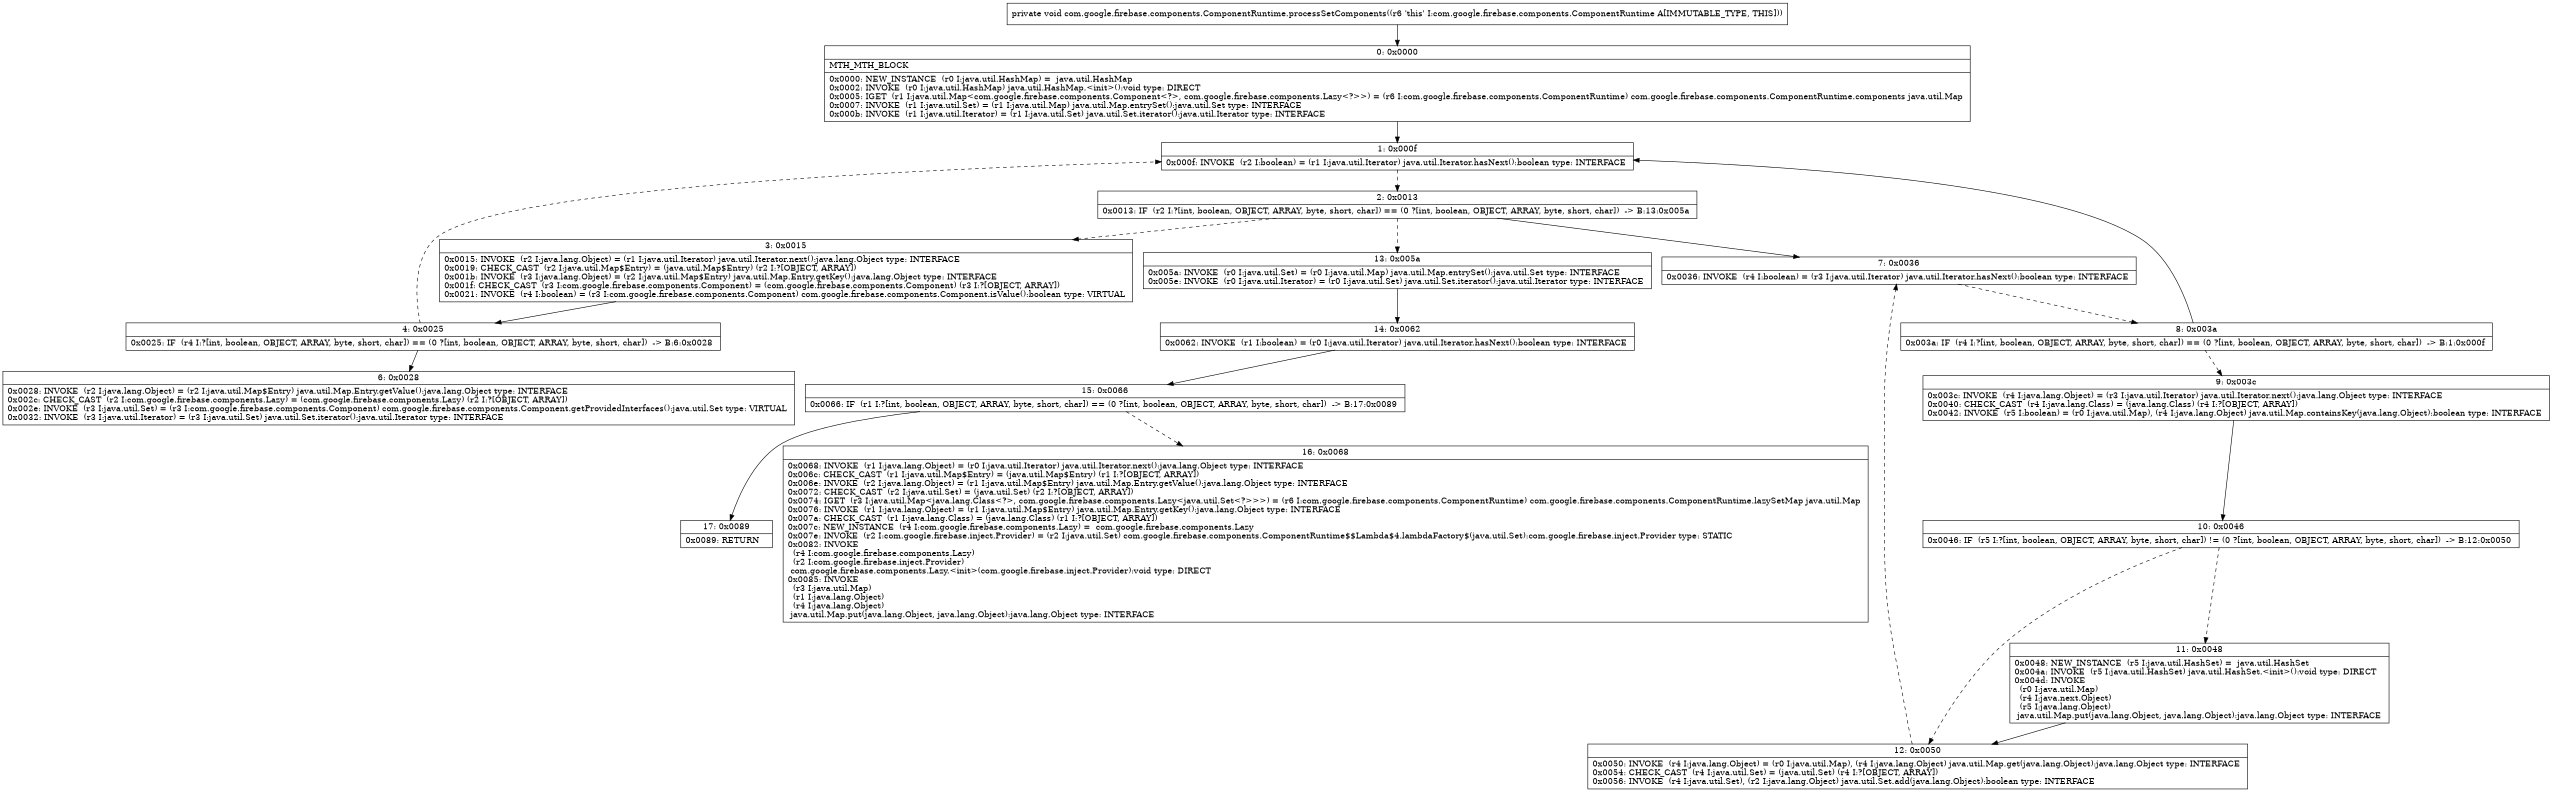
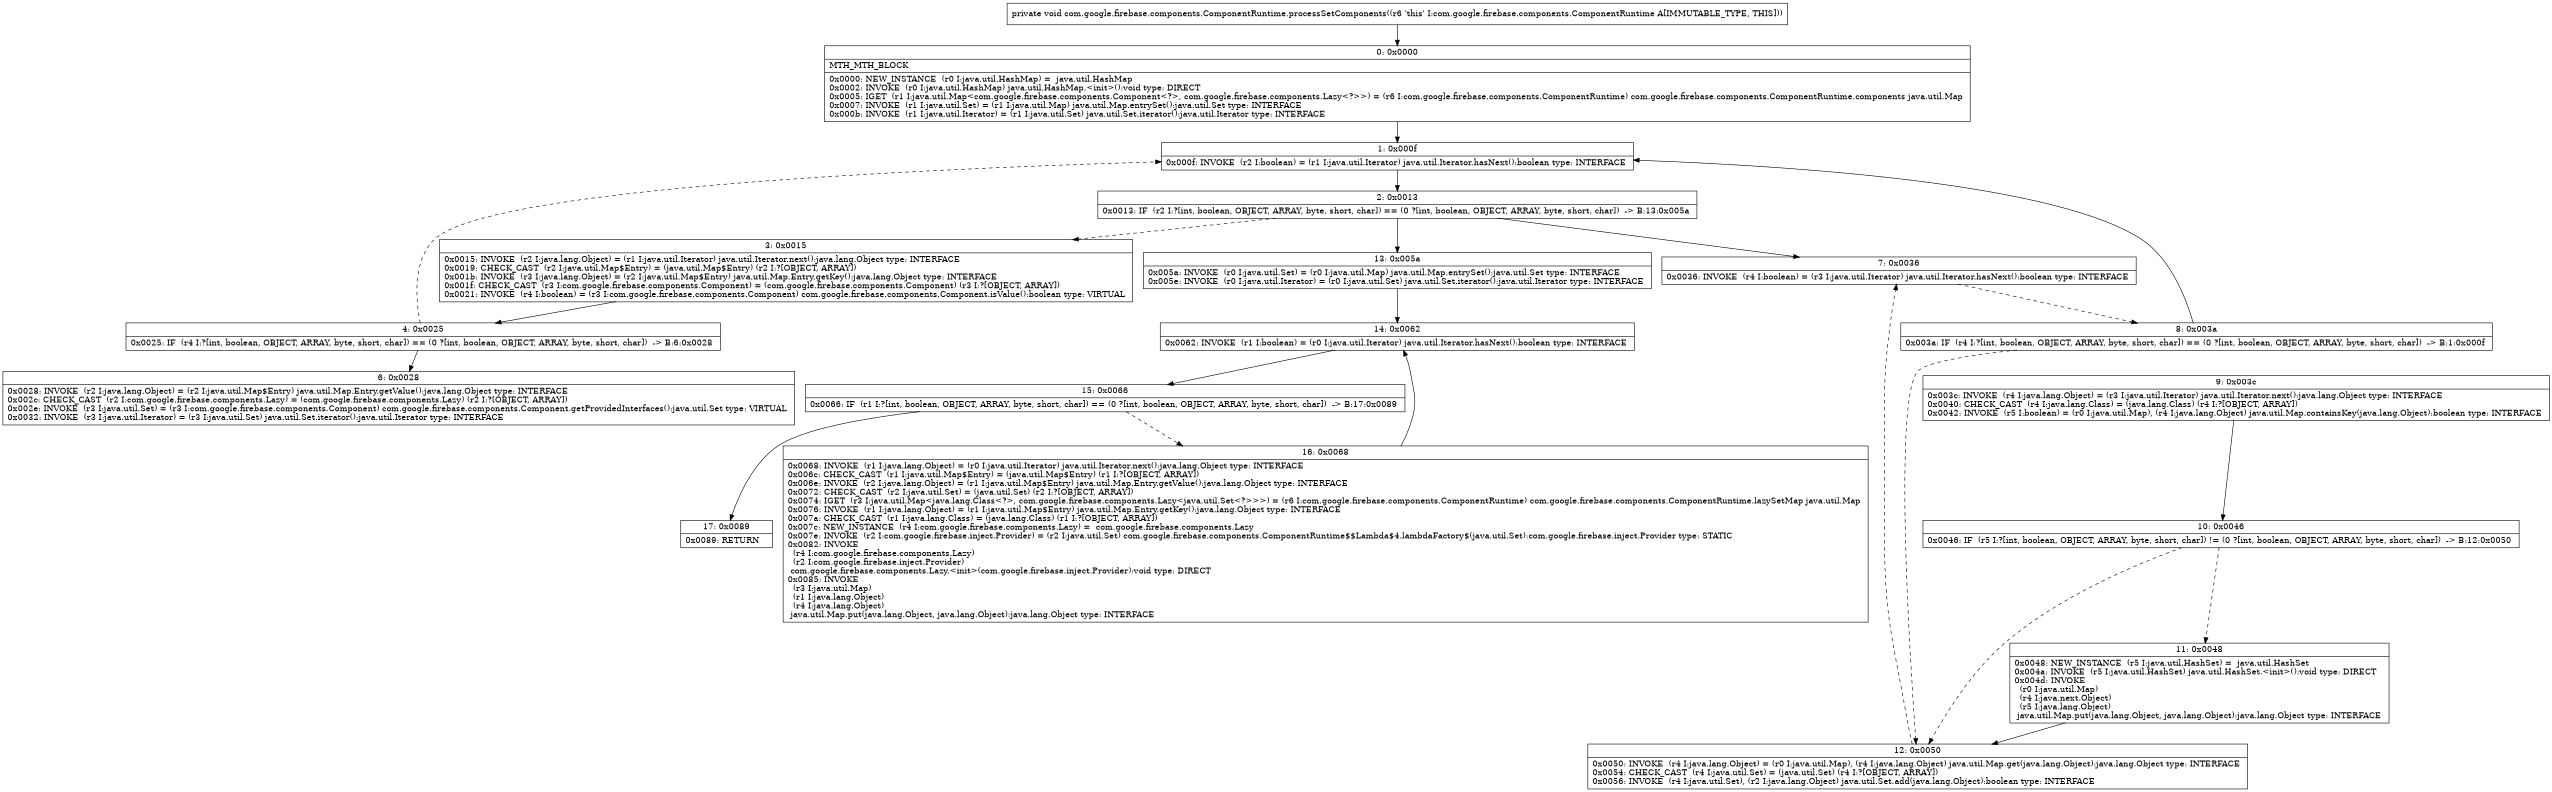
edge "1: 0x000f" -> "2: 0x0013": style dashed -> solid
edge "2: 0x0013" -> "13: 0x005a": style dashed -> solid
edge "8: 0x003a" -> "9: 0x003c": now "8: 0x003a" -> "12: 0x0050"
edge "16: 0x0068" -> "14: 0x0062": added
